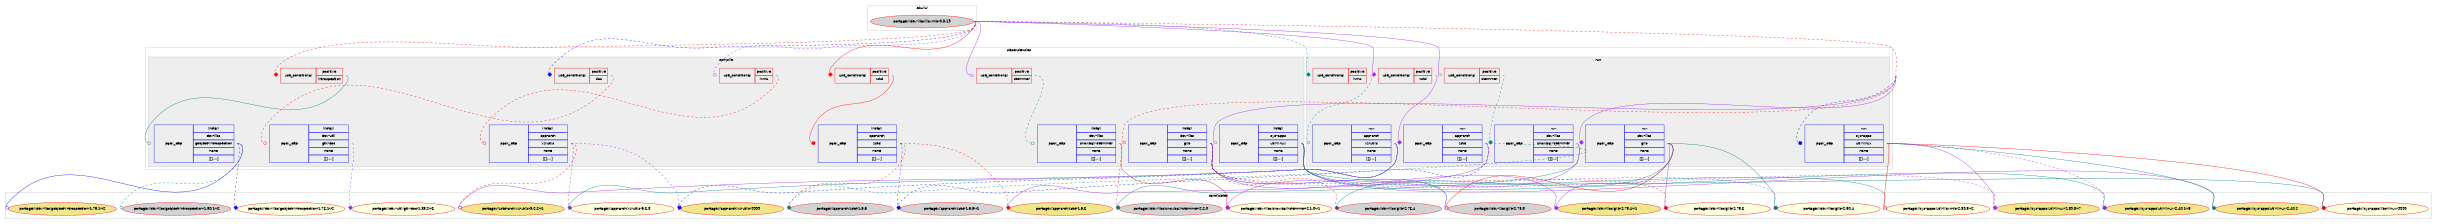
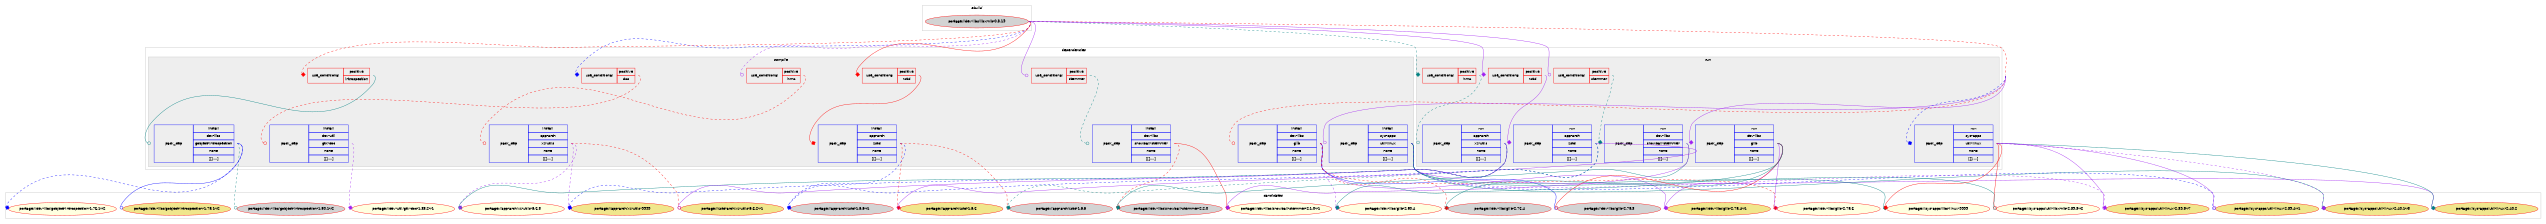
node "portage://dev-util/gtk-doc-1.33.2-r6": label "portage://dev-util/gtk-doc-1.33.2-r6" -> "portage://dev-util/gtk-doc-1.33.2-r1"
node "portage://sys-apps/util-linux-2.39.4-r1": added
